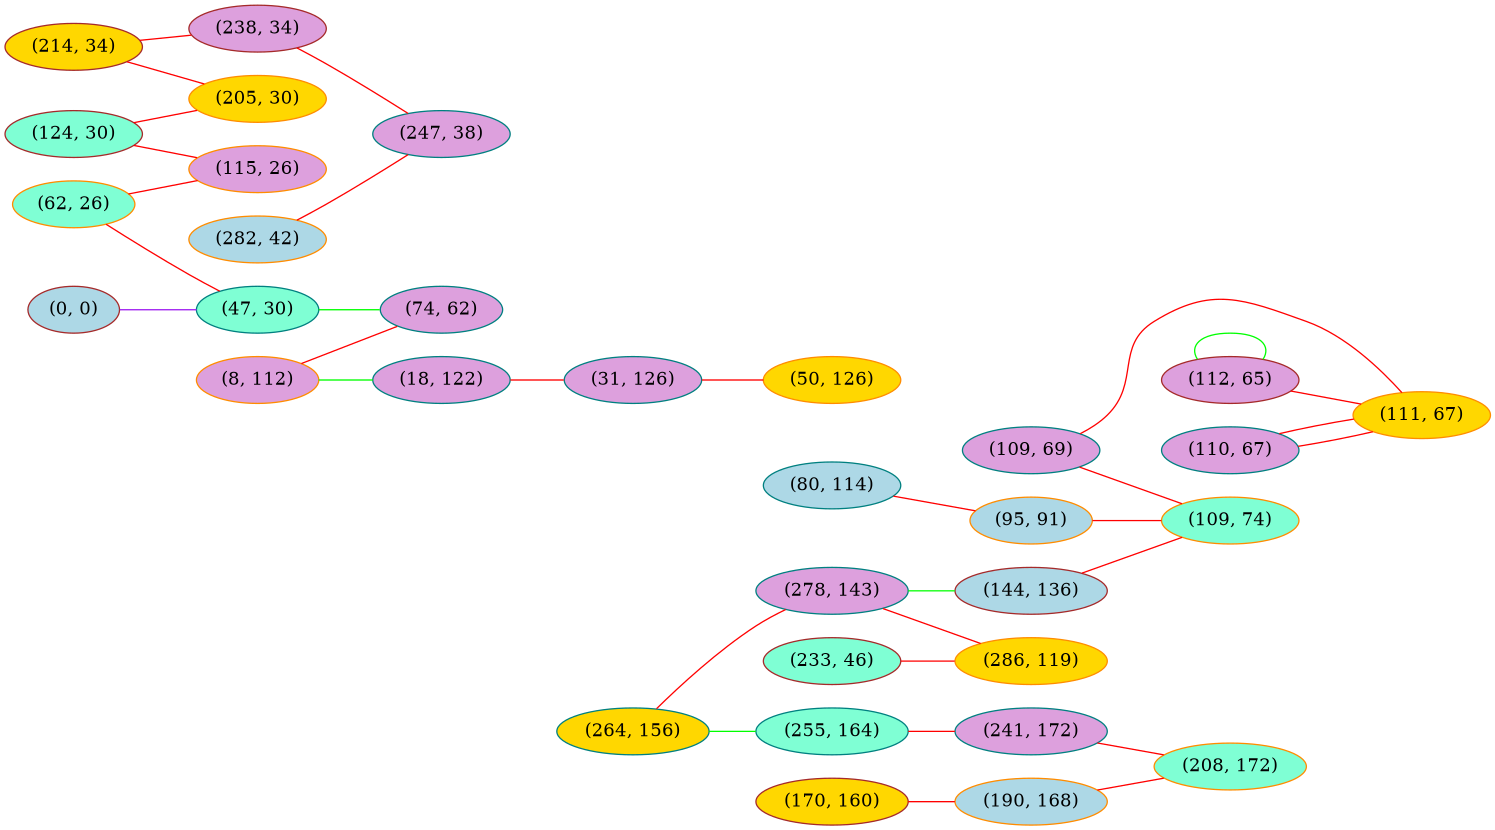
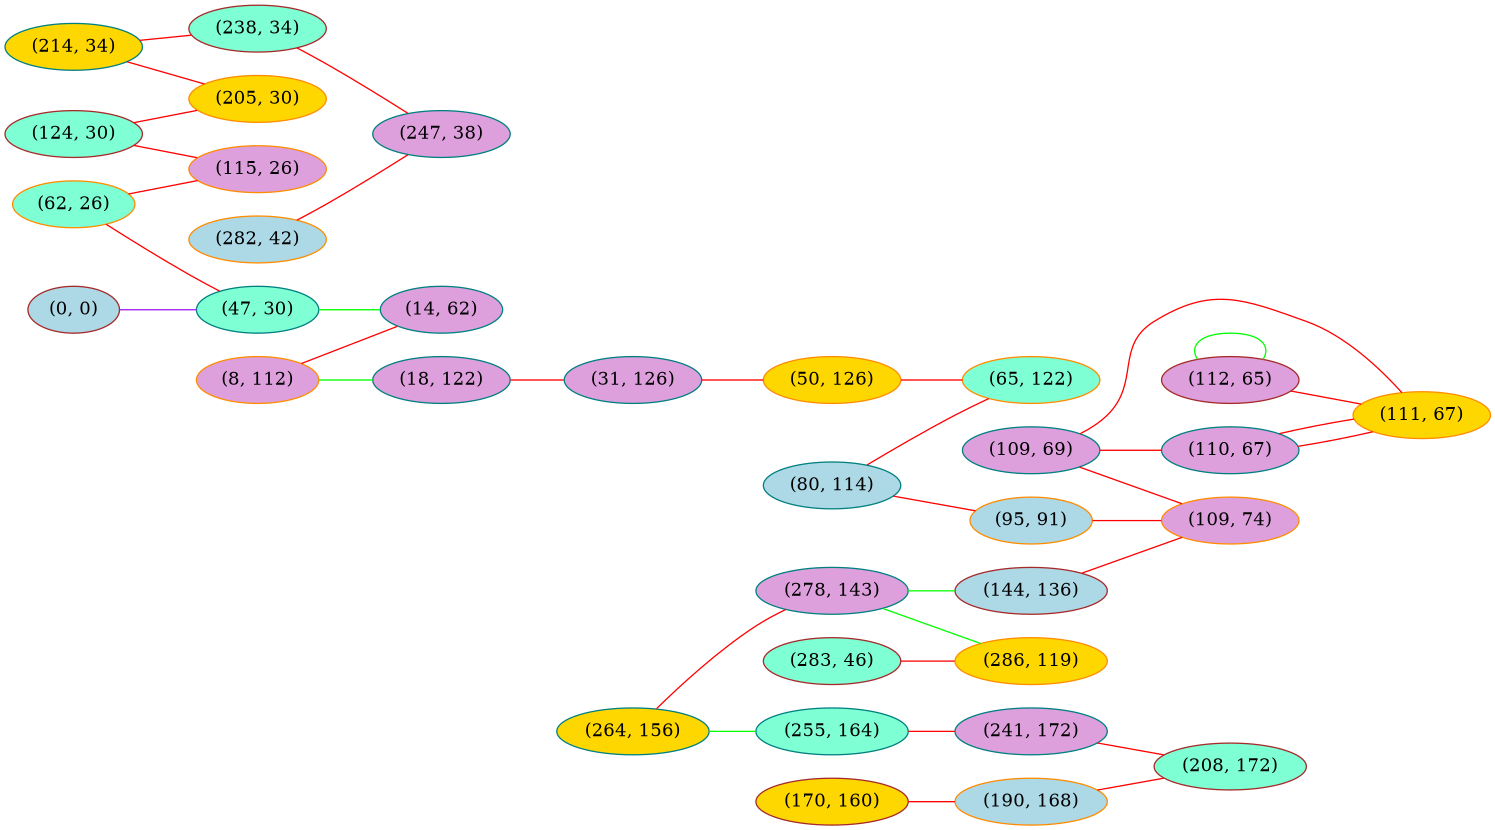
node "(238, 34)": fillcolor plum -> aquamarine
node "(214, 34)": color brown -> teal
node "(74, 62)": label "(74, 62)" -> "(14, 62)"
node "(65, 122)": added
edge "(109, 69)" -- "(110, 67)": added
node "(109, 74)": fillcolor aquamarine -> plum
edge "(278, 143)" -- "(286, 119)": color red -> green
node "(233, 46)": label "(233, 46)" -> "(283, 46)"
node "(208, 172)": color darkorange -> brown
